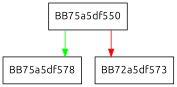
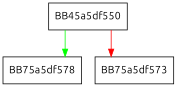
node "BB75a5df550": label "BB75a5df550" -> "BB45a5df550"
node "BB72a5df573": label "BB72a5df573" -> "BB75a5df573"
